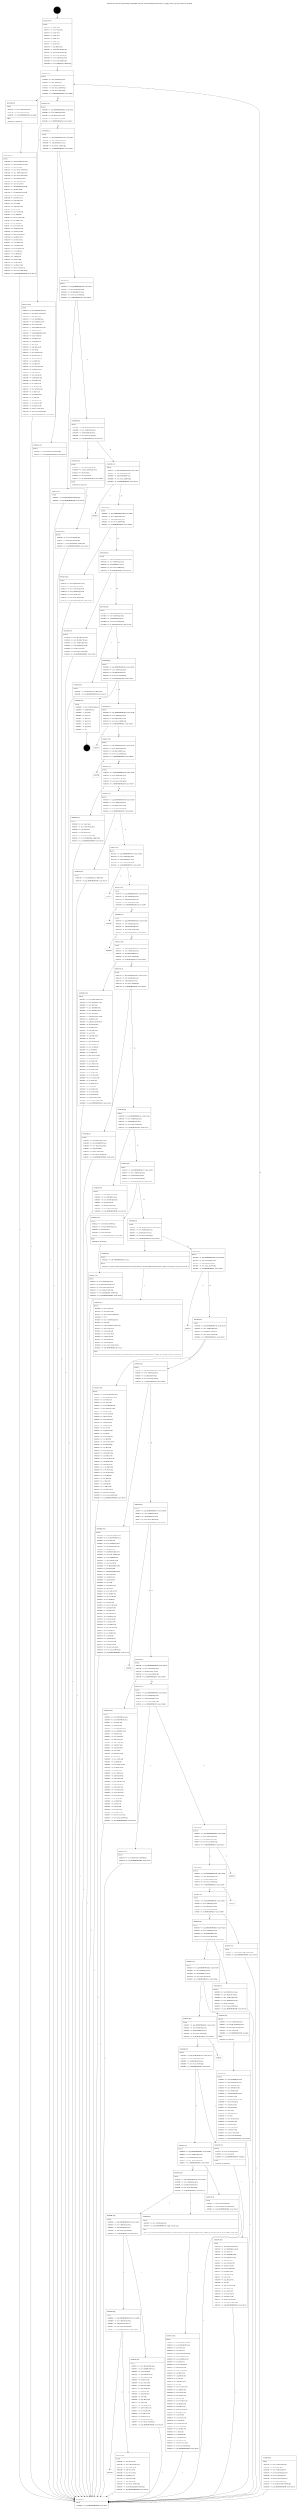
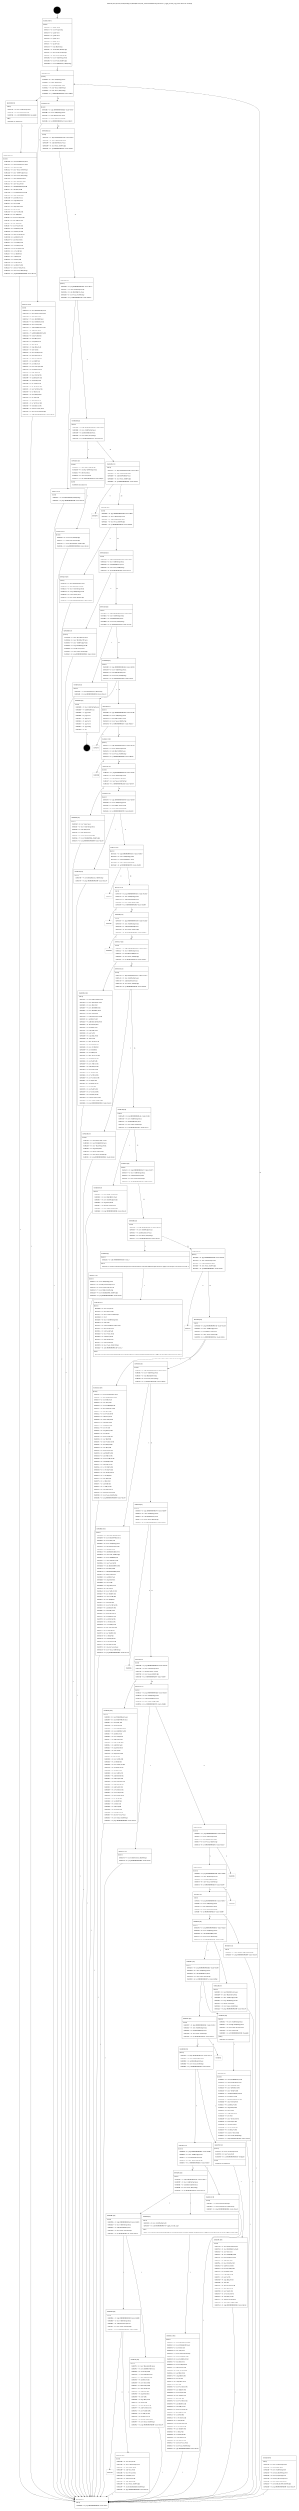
node "0x40223a [12]": removed
node "0x4022aa [23]": removed
